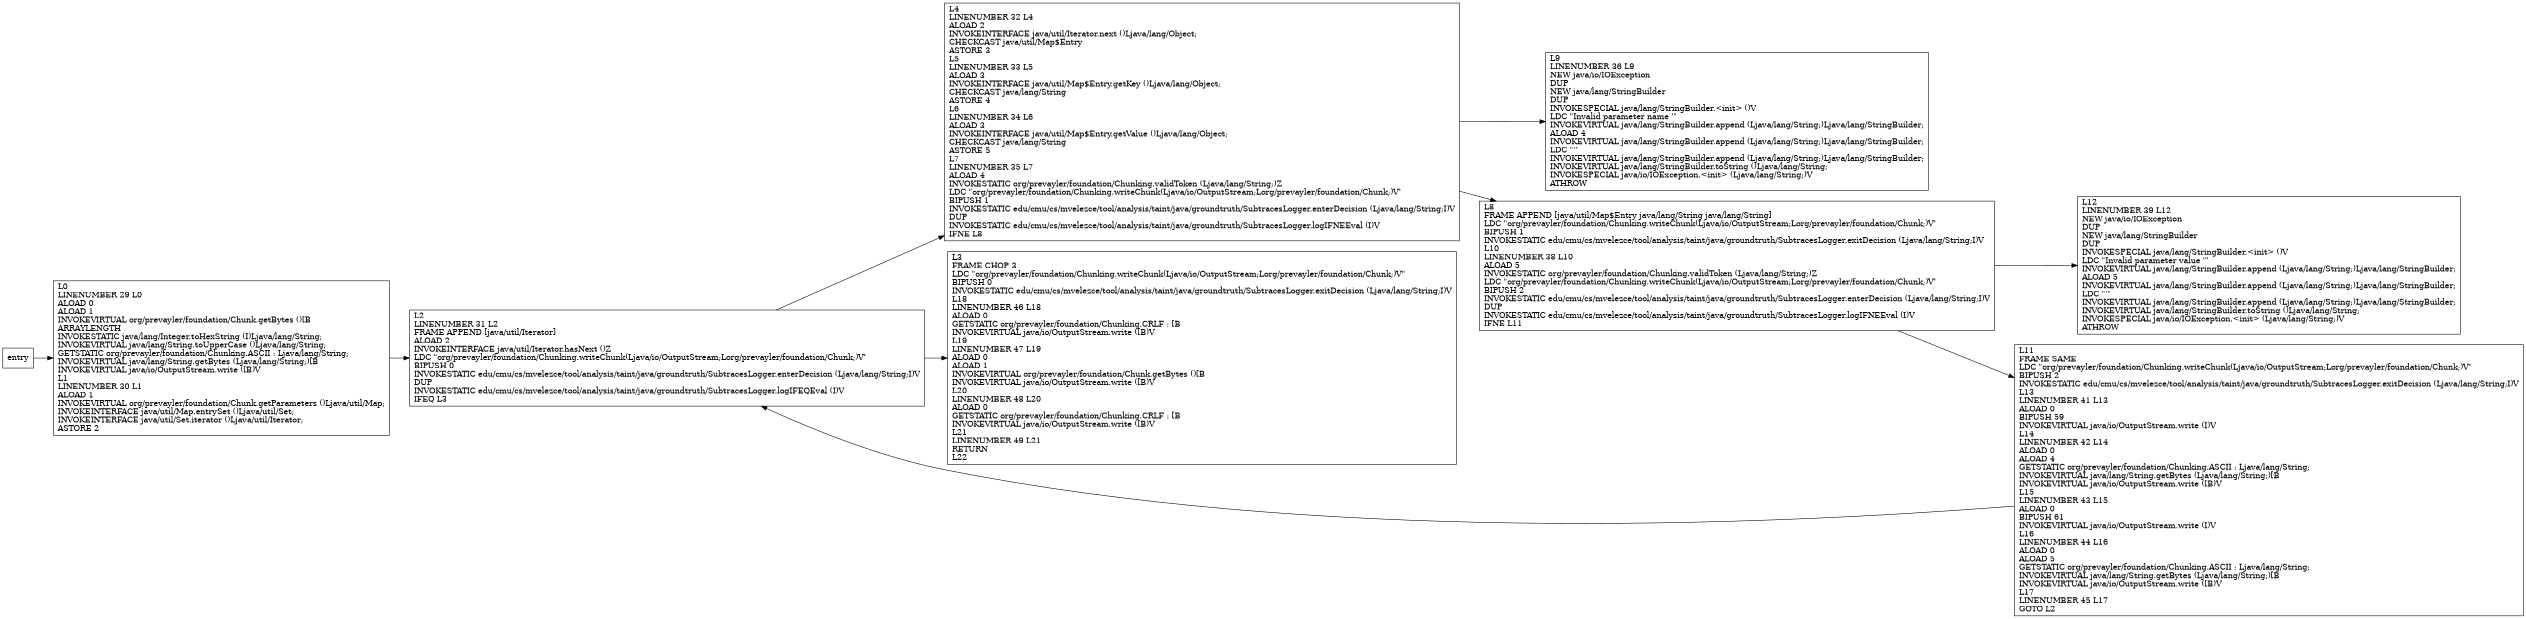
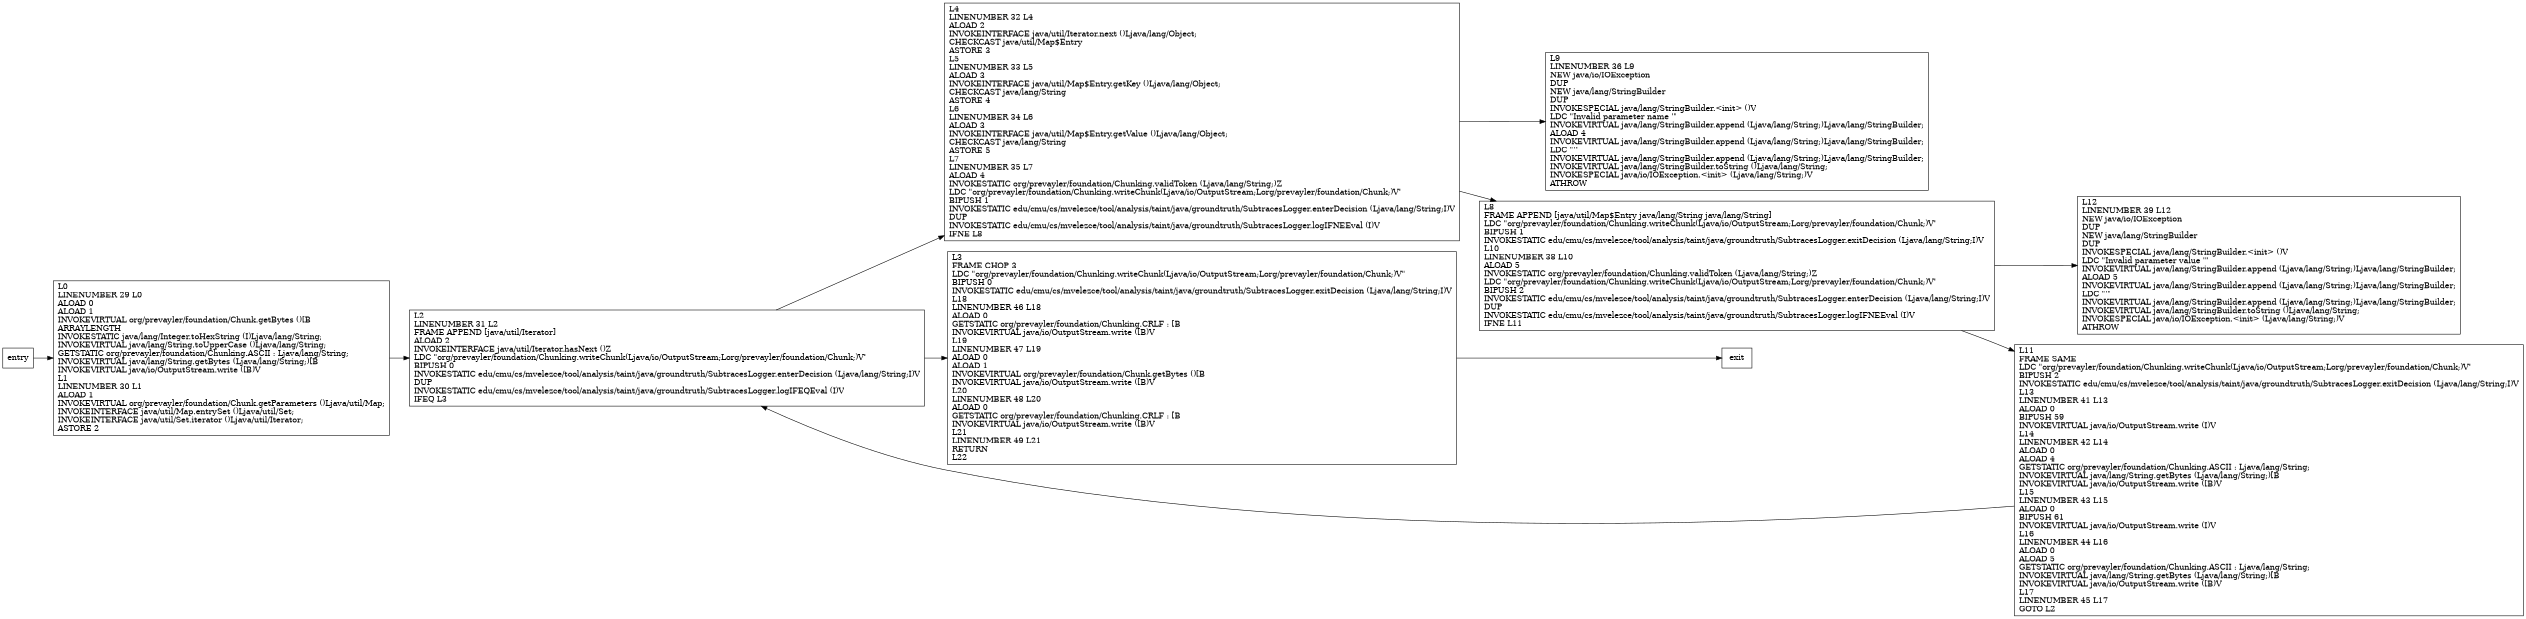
node "exit": added
